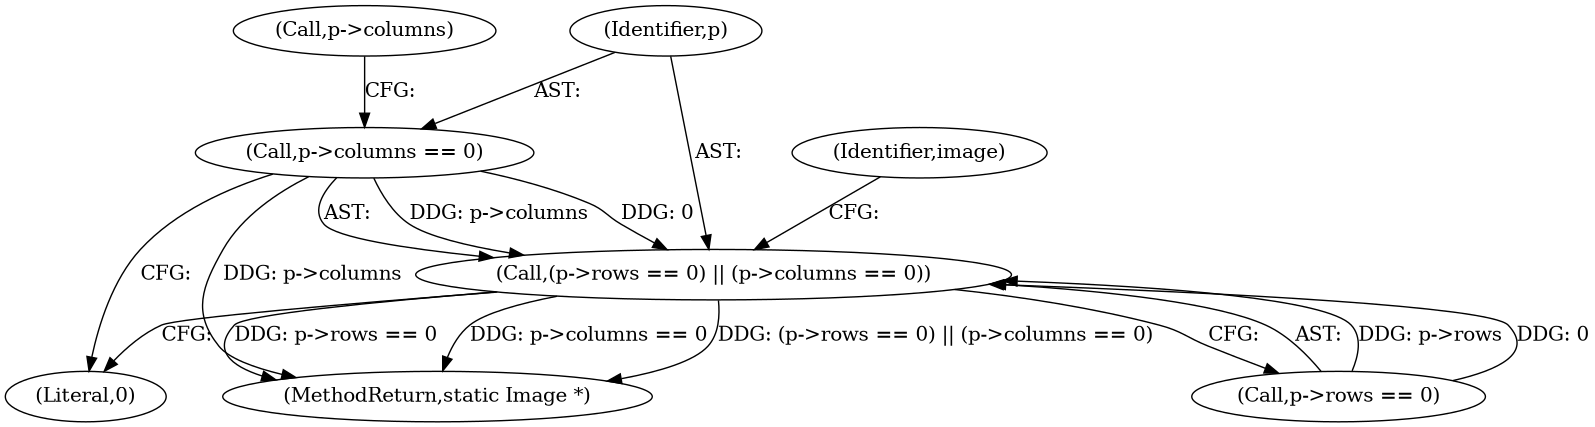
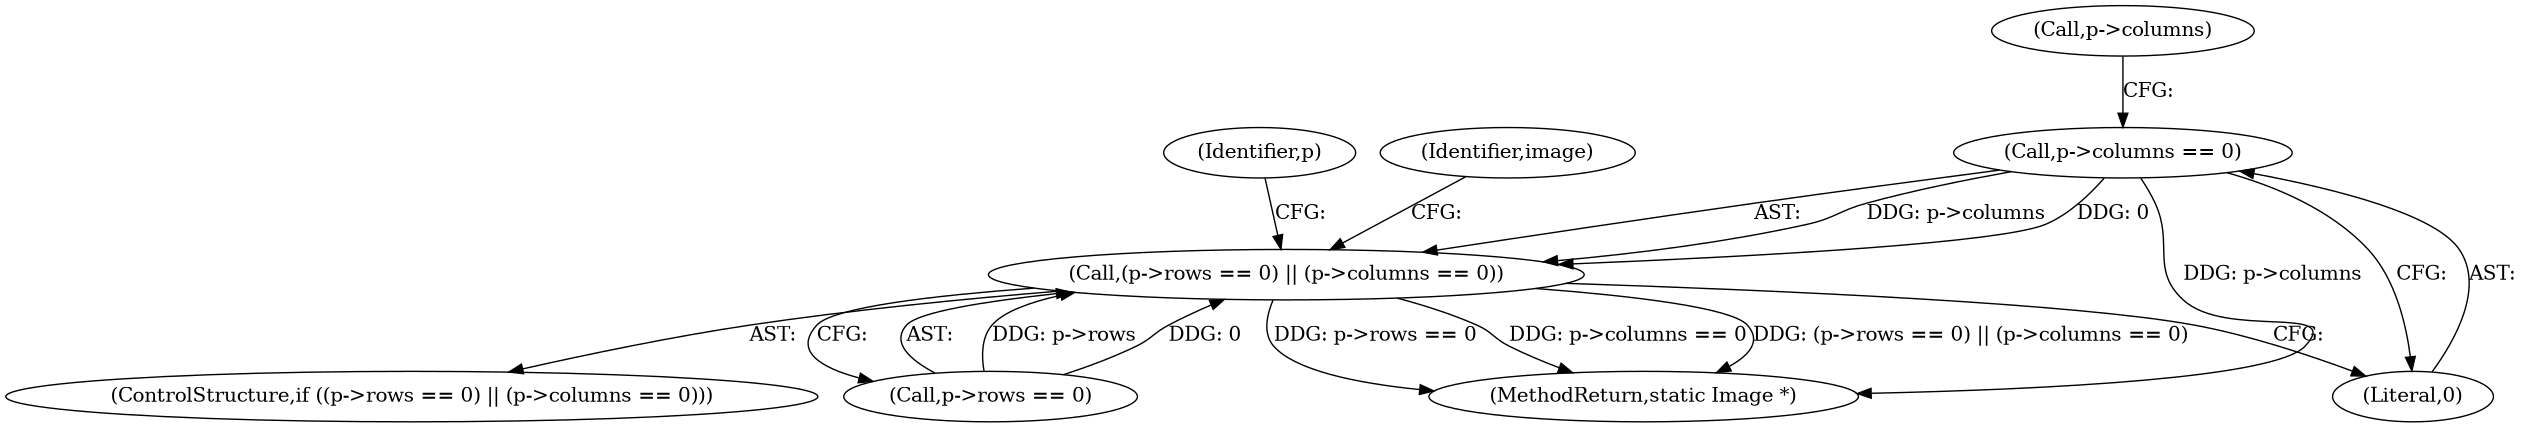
edge "(Identifier,p)" -> "(Call,p->columns == 0)": now "(Literal,0)" -> "(Call,p->columns == 0)"
edge "(Identifier,p)" -> "(Call,(p->rows == 0) || (p->columns == 0))": label "AST: " -> "CFG: "
node "(ControlStructure,if ((p->rows == 0) || (p->columns == 0)))": added
